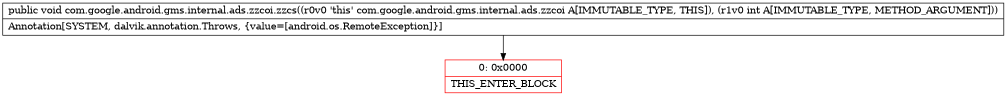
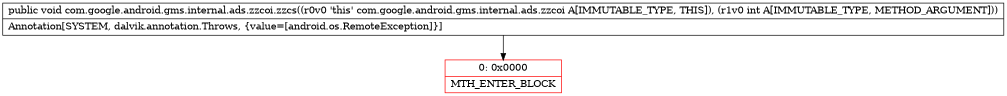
node "0: 0x0000": text "THIS_ENTER_BLOCK" -> "MTH_ENTER_BLOCK"
